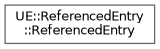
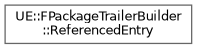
node "UE::ReferencedEntry ::ReferencedEntry": label "UE::ReferencedEntry ::ReferencedEntry" -> "UE::FPackageTrailerBuilder ::ReferencedEntry"
